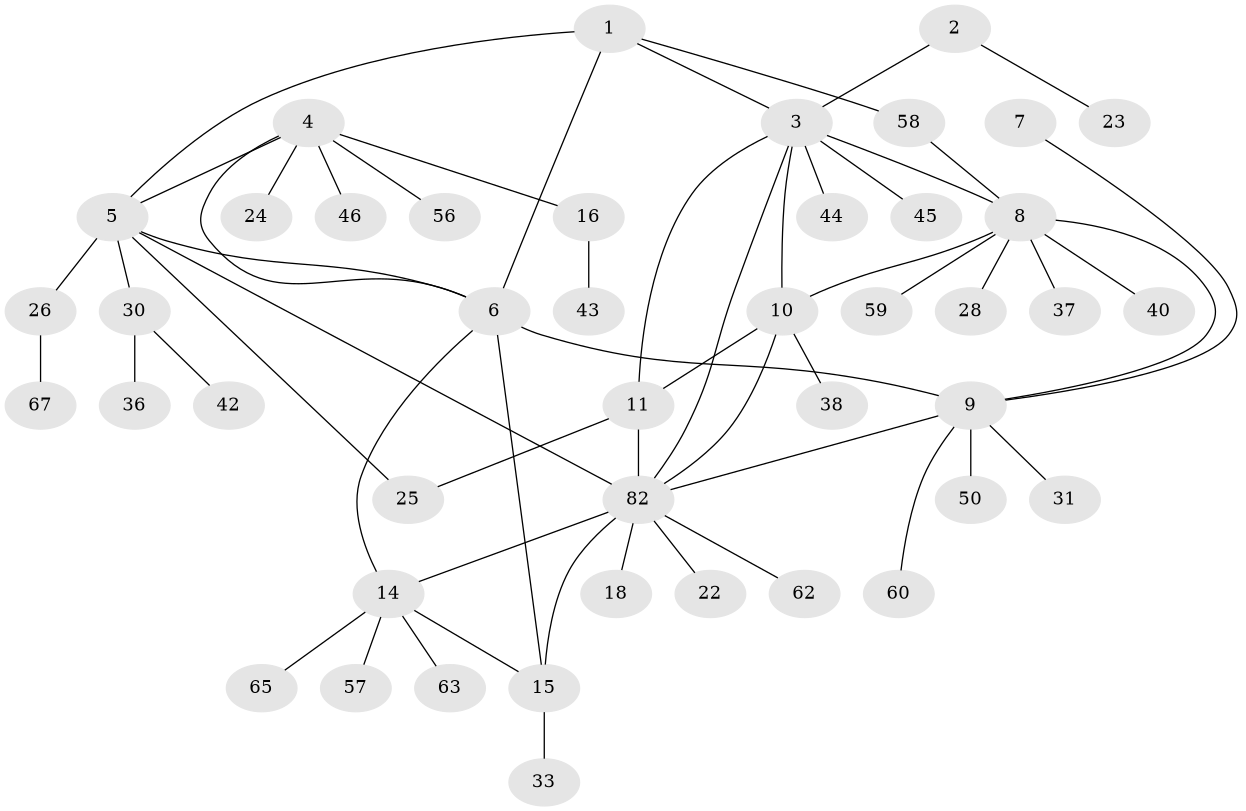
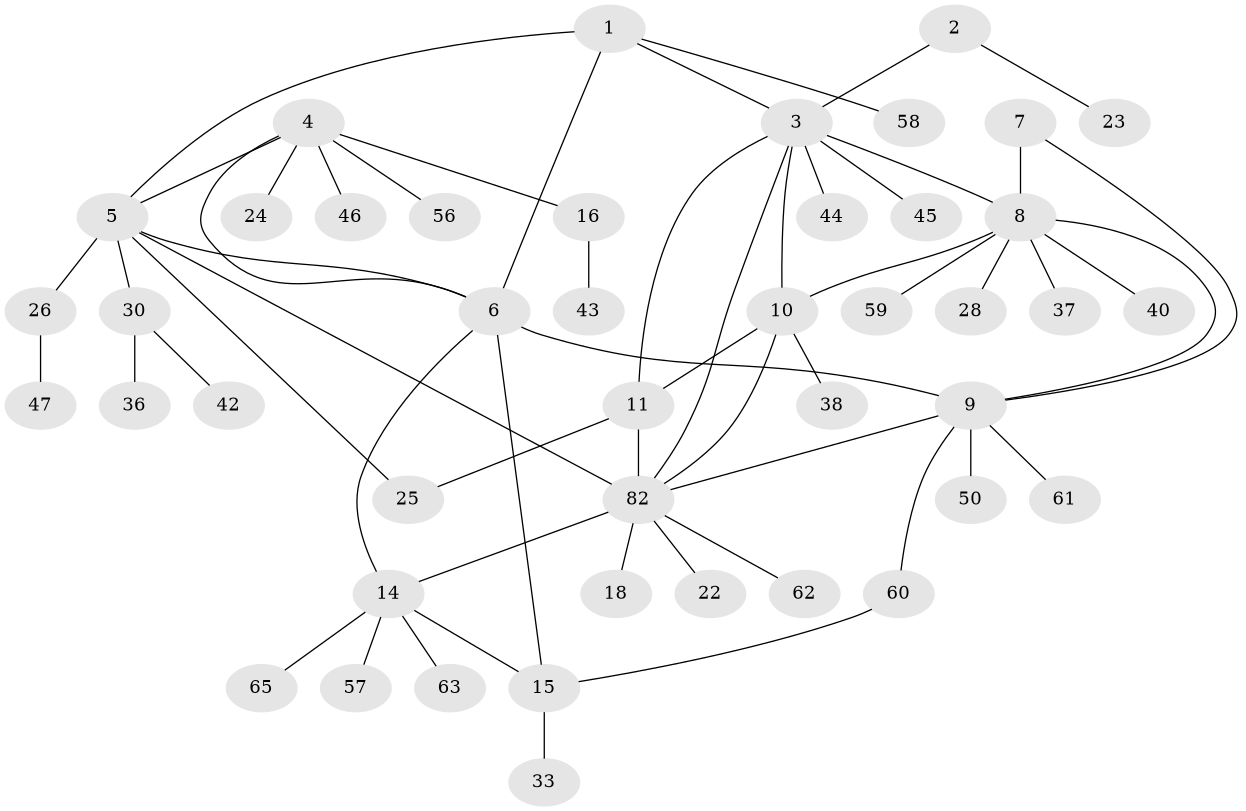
edge "58" -- "8": now "7" -- "8"
node "67": label "67" -> "47"
node "31": label "31" -> "61"
edge "82" -- "15": now "60" -- "15"
